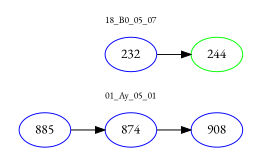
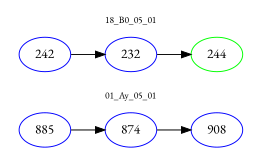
cluster "18_B0_05_07": label "18_B0_05_07" -> "18_B0_05_01"
node "242": added
